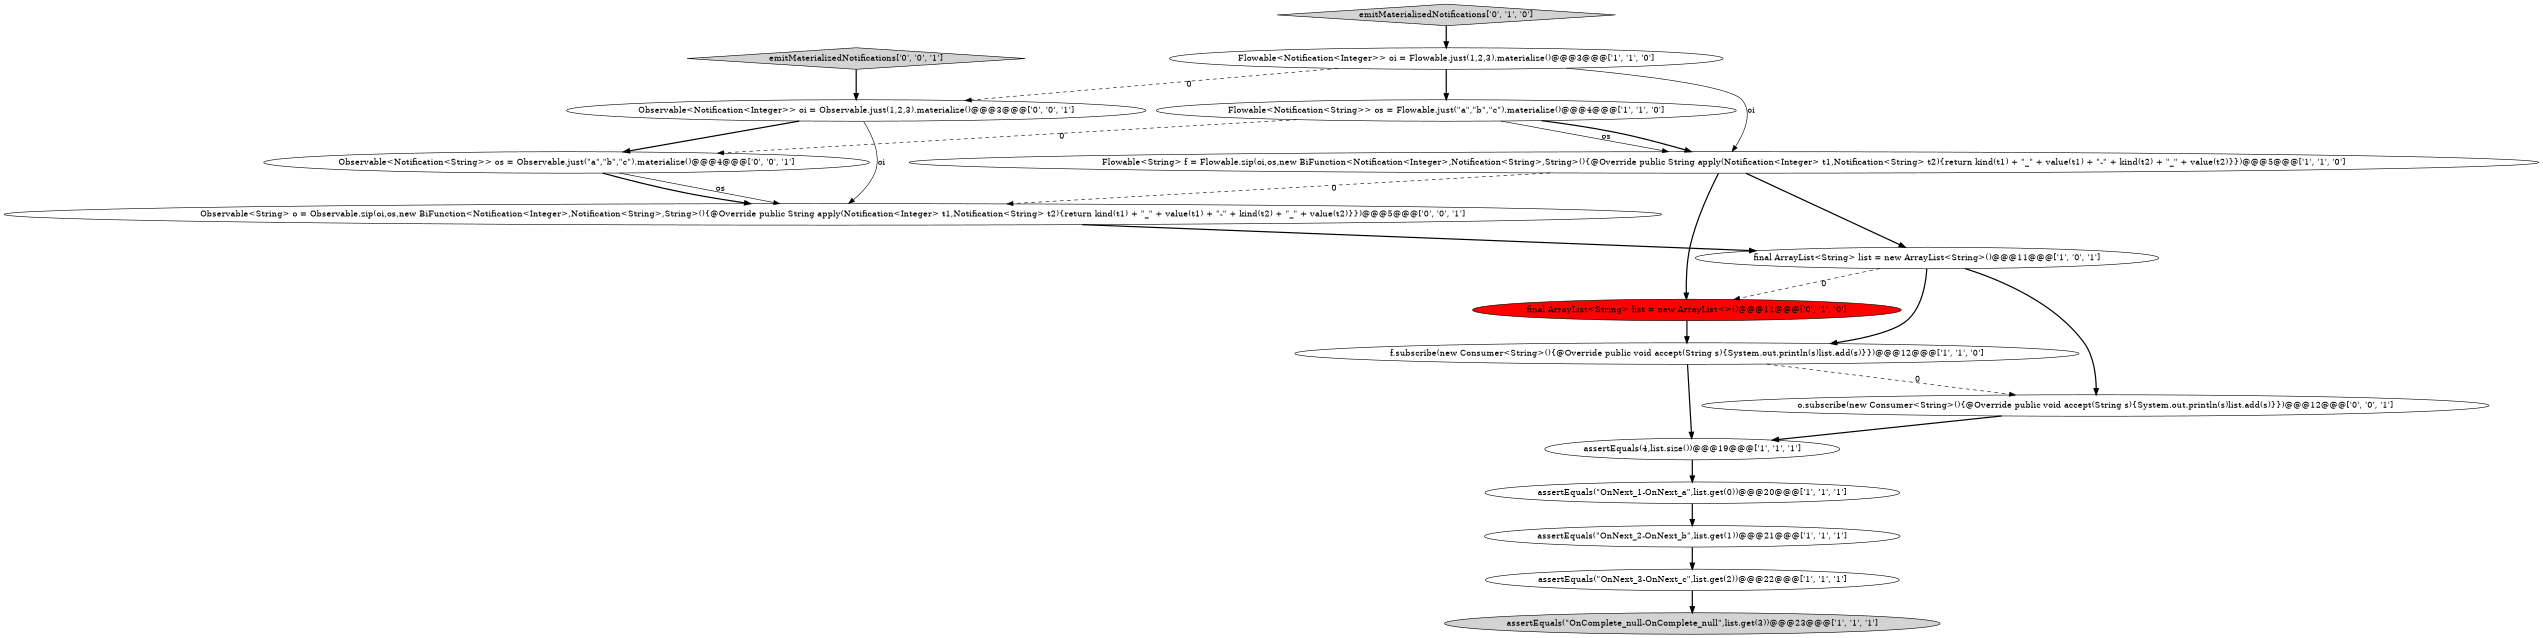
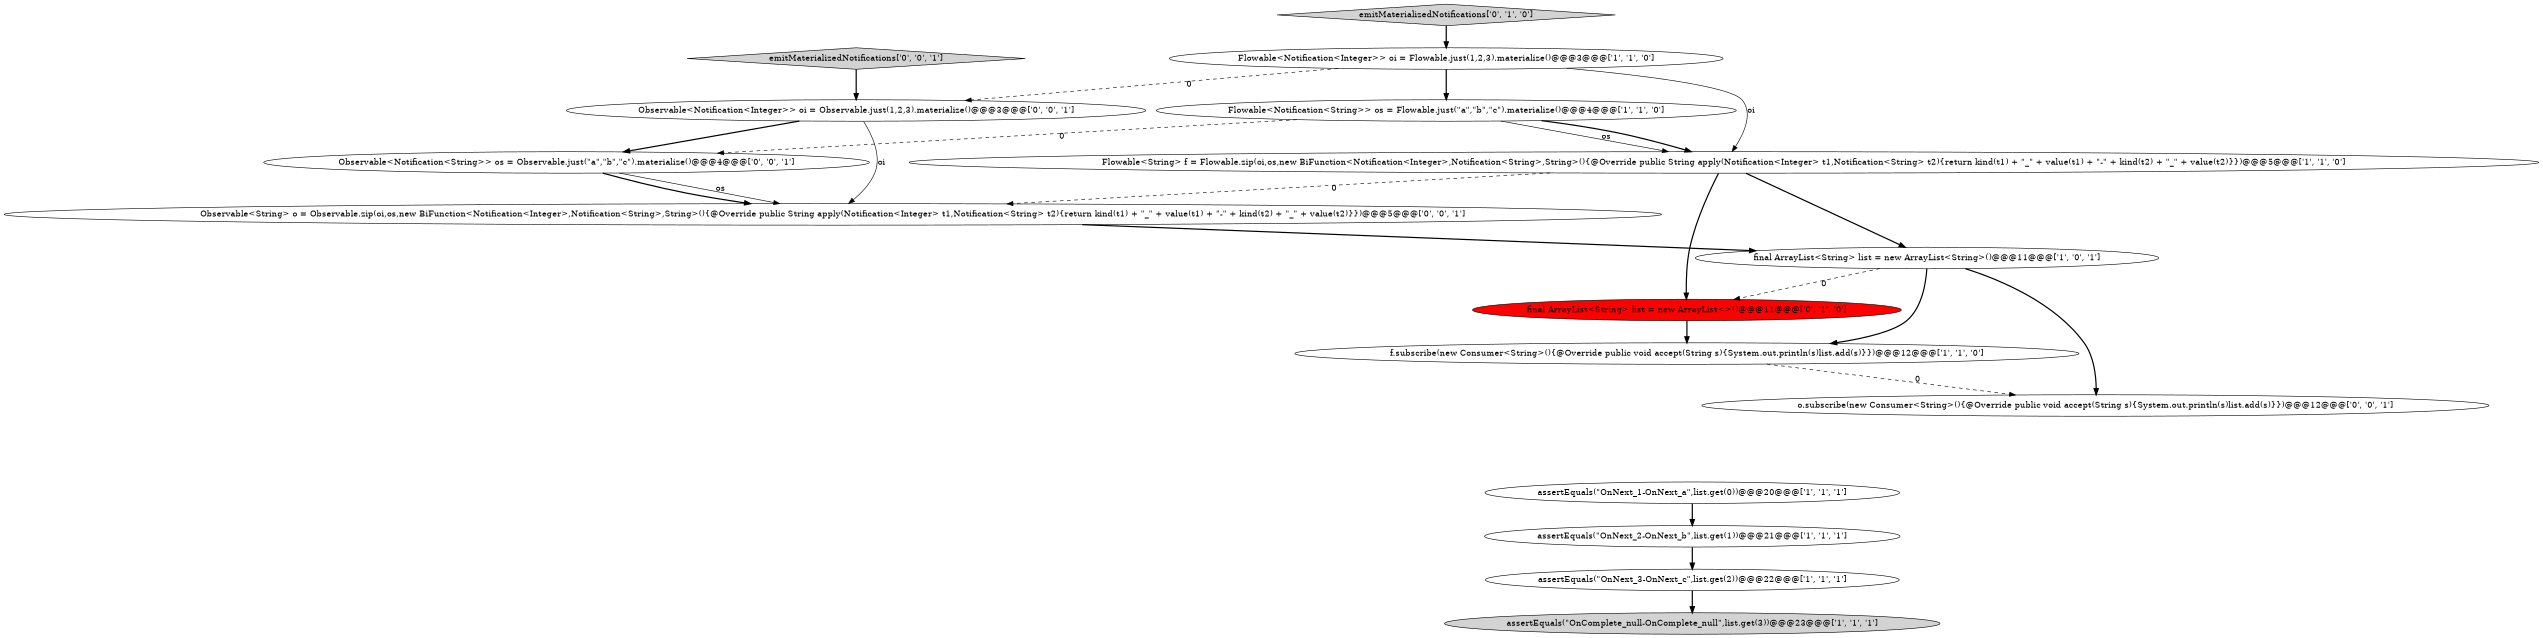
node "assertEquals(4,list.size())@@@19@@@['1', '1', '1']": removed
